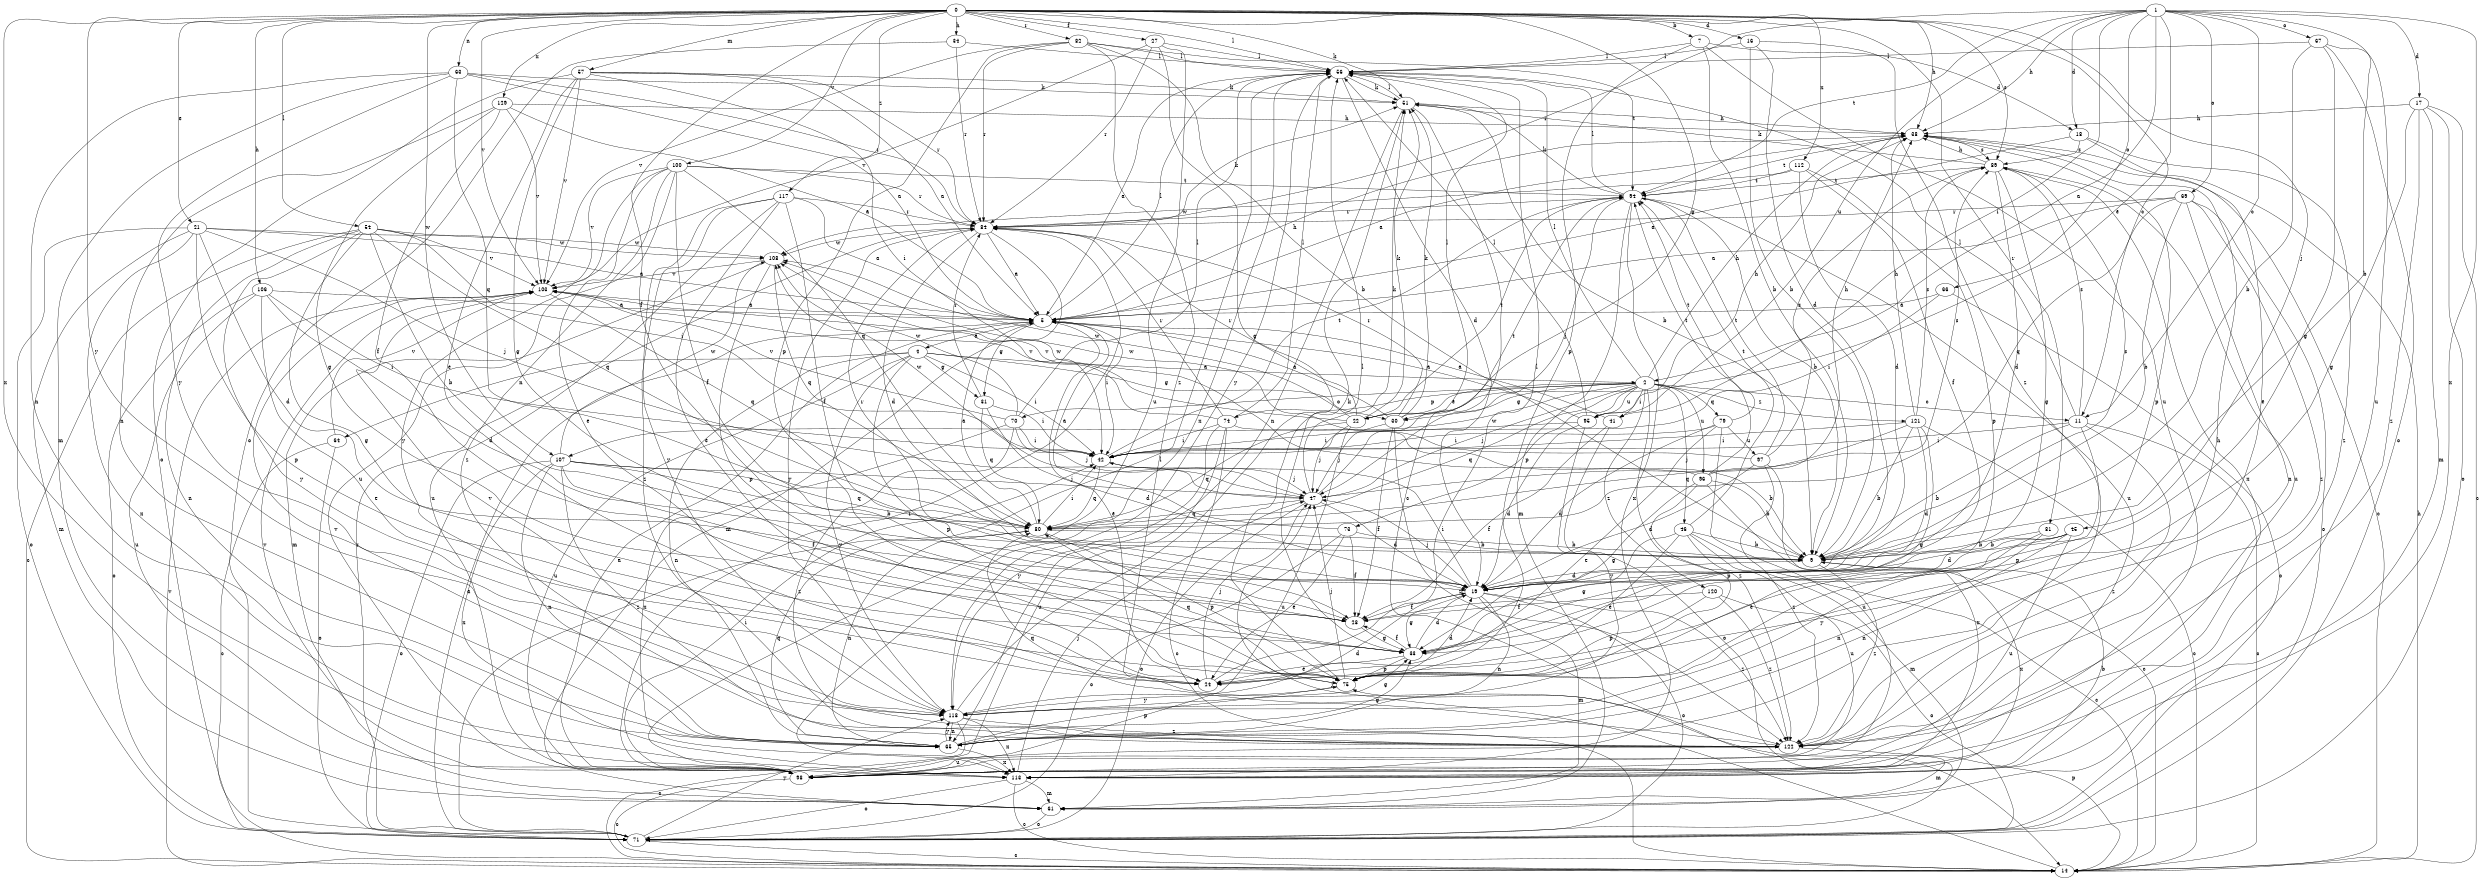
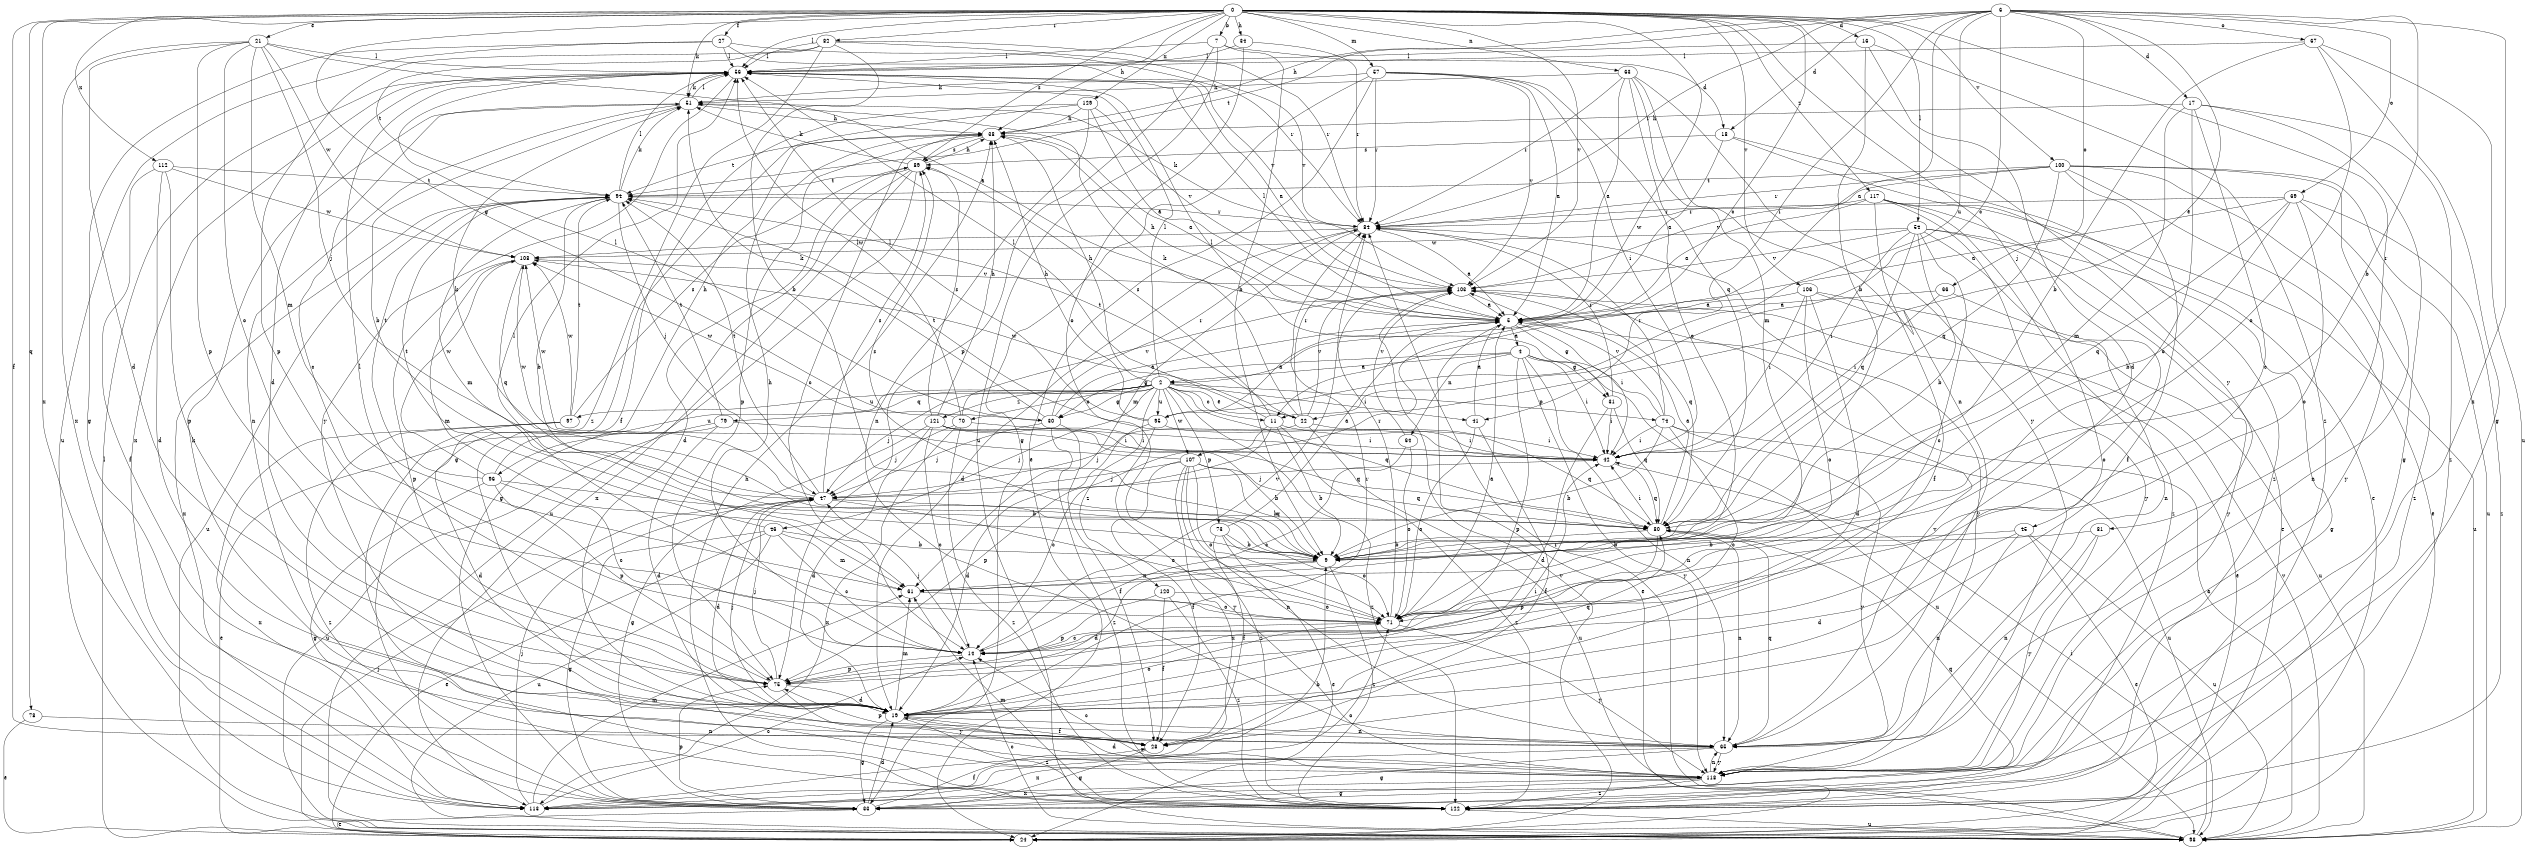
node "1": label "1" -> "6"
edge "21" -> "56": added, label "l"
edge "0" -> "106": label "h" -> "v"
edge "79" -> "97": now "2" -> "97"
node "78": added
edge "9" -> "113": now "9" -> "61"
